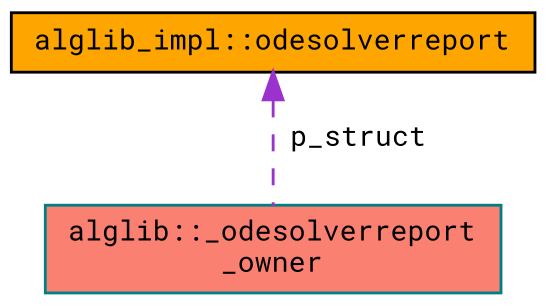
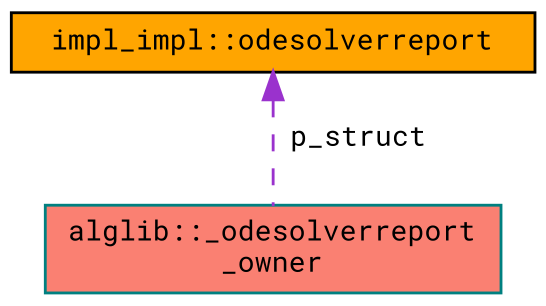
node "alglib_impl::odesolverreport": label "alglib_impl::odesolverreport" -> "impl_impl::odesolverreport"
